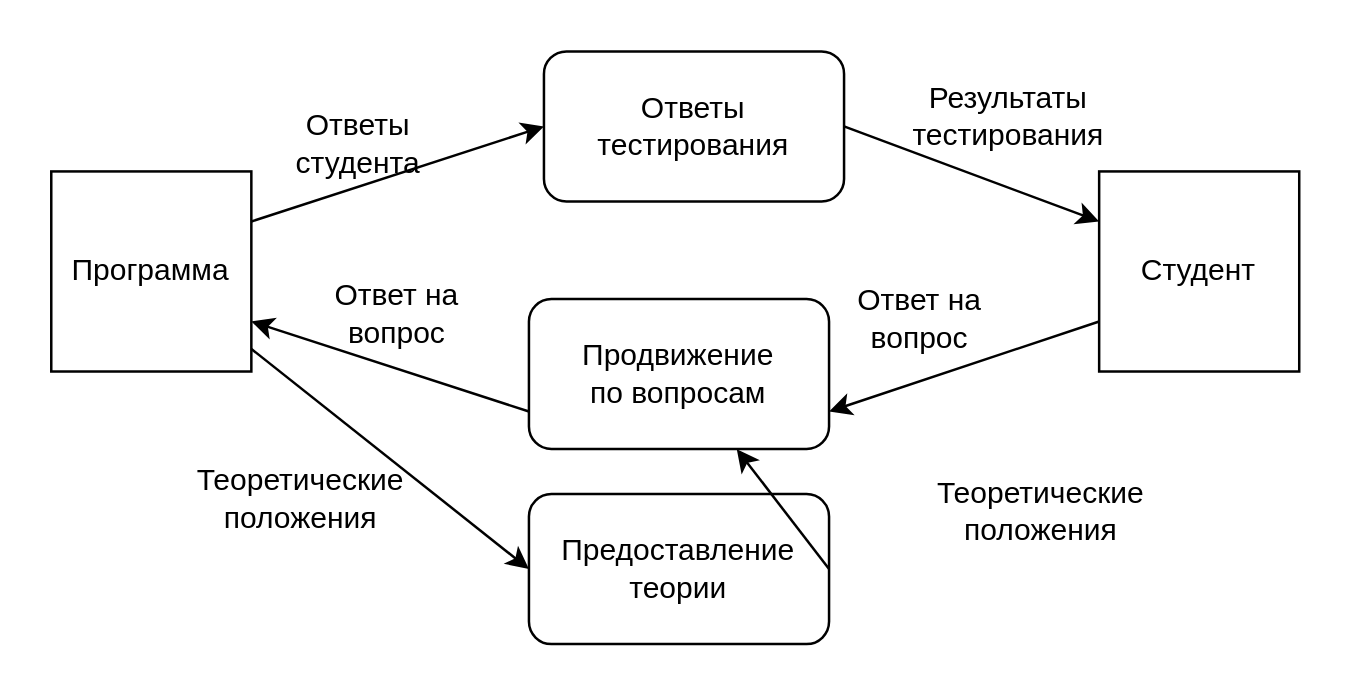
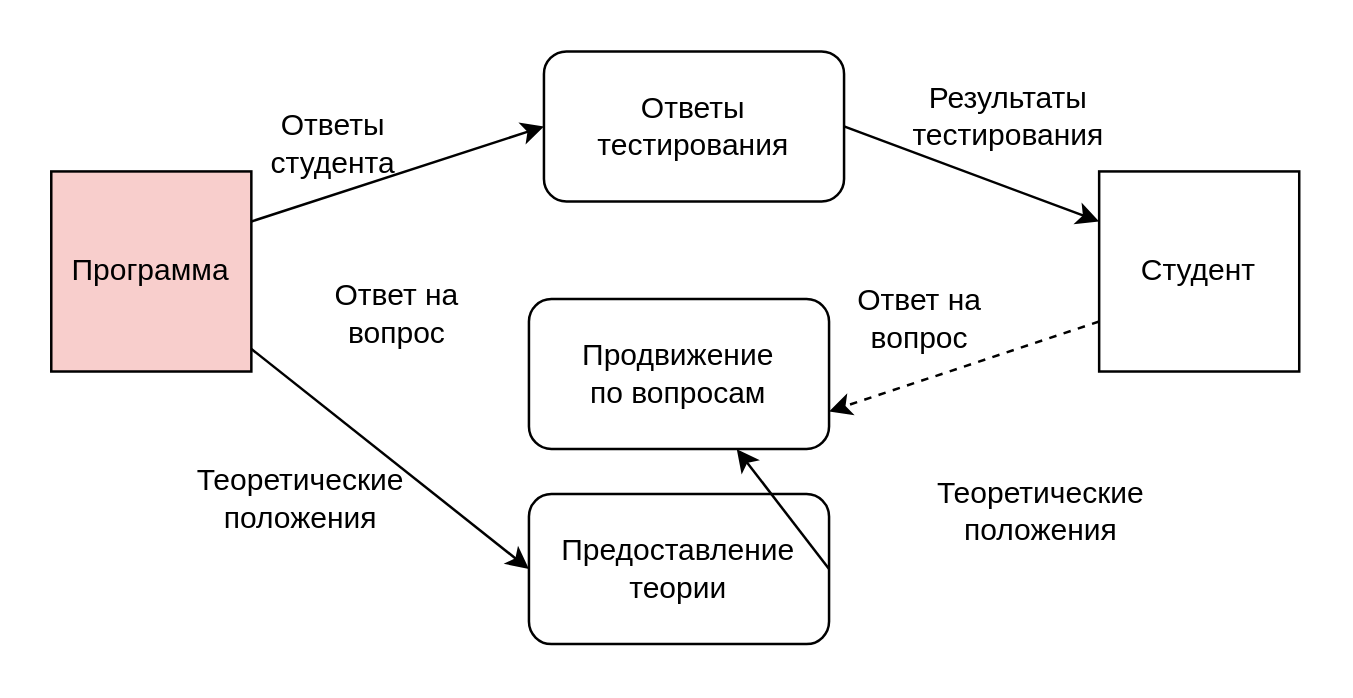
node "Ответы студента": moved (359, 144) -> (334, 144)
node "Программа": fillcolor #ffffff -> #f8cecc
edge "Студент" -> "Продвижение по вопросам": style solid -> dashed
edge "Продвижение по вопросам" -> "Программа": removed
